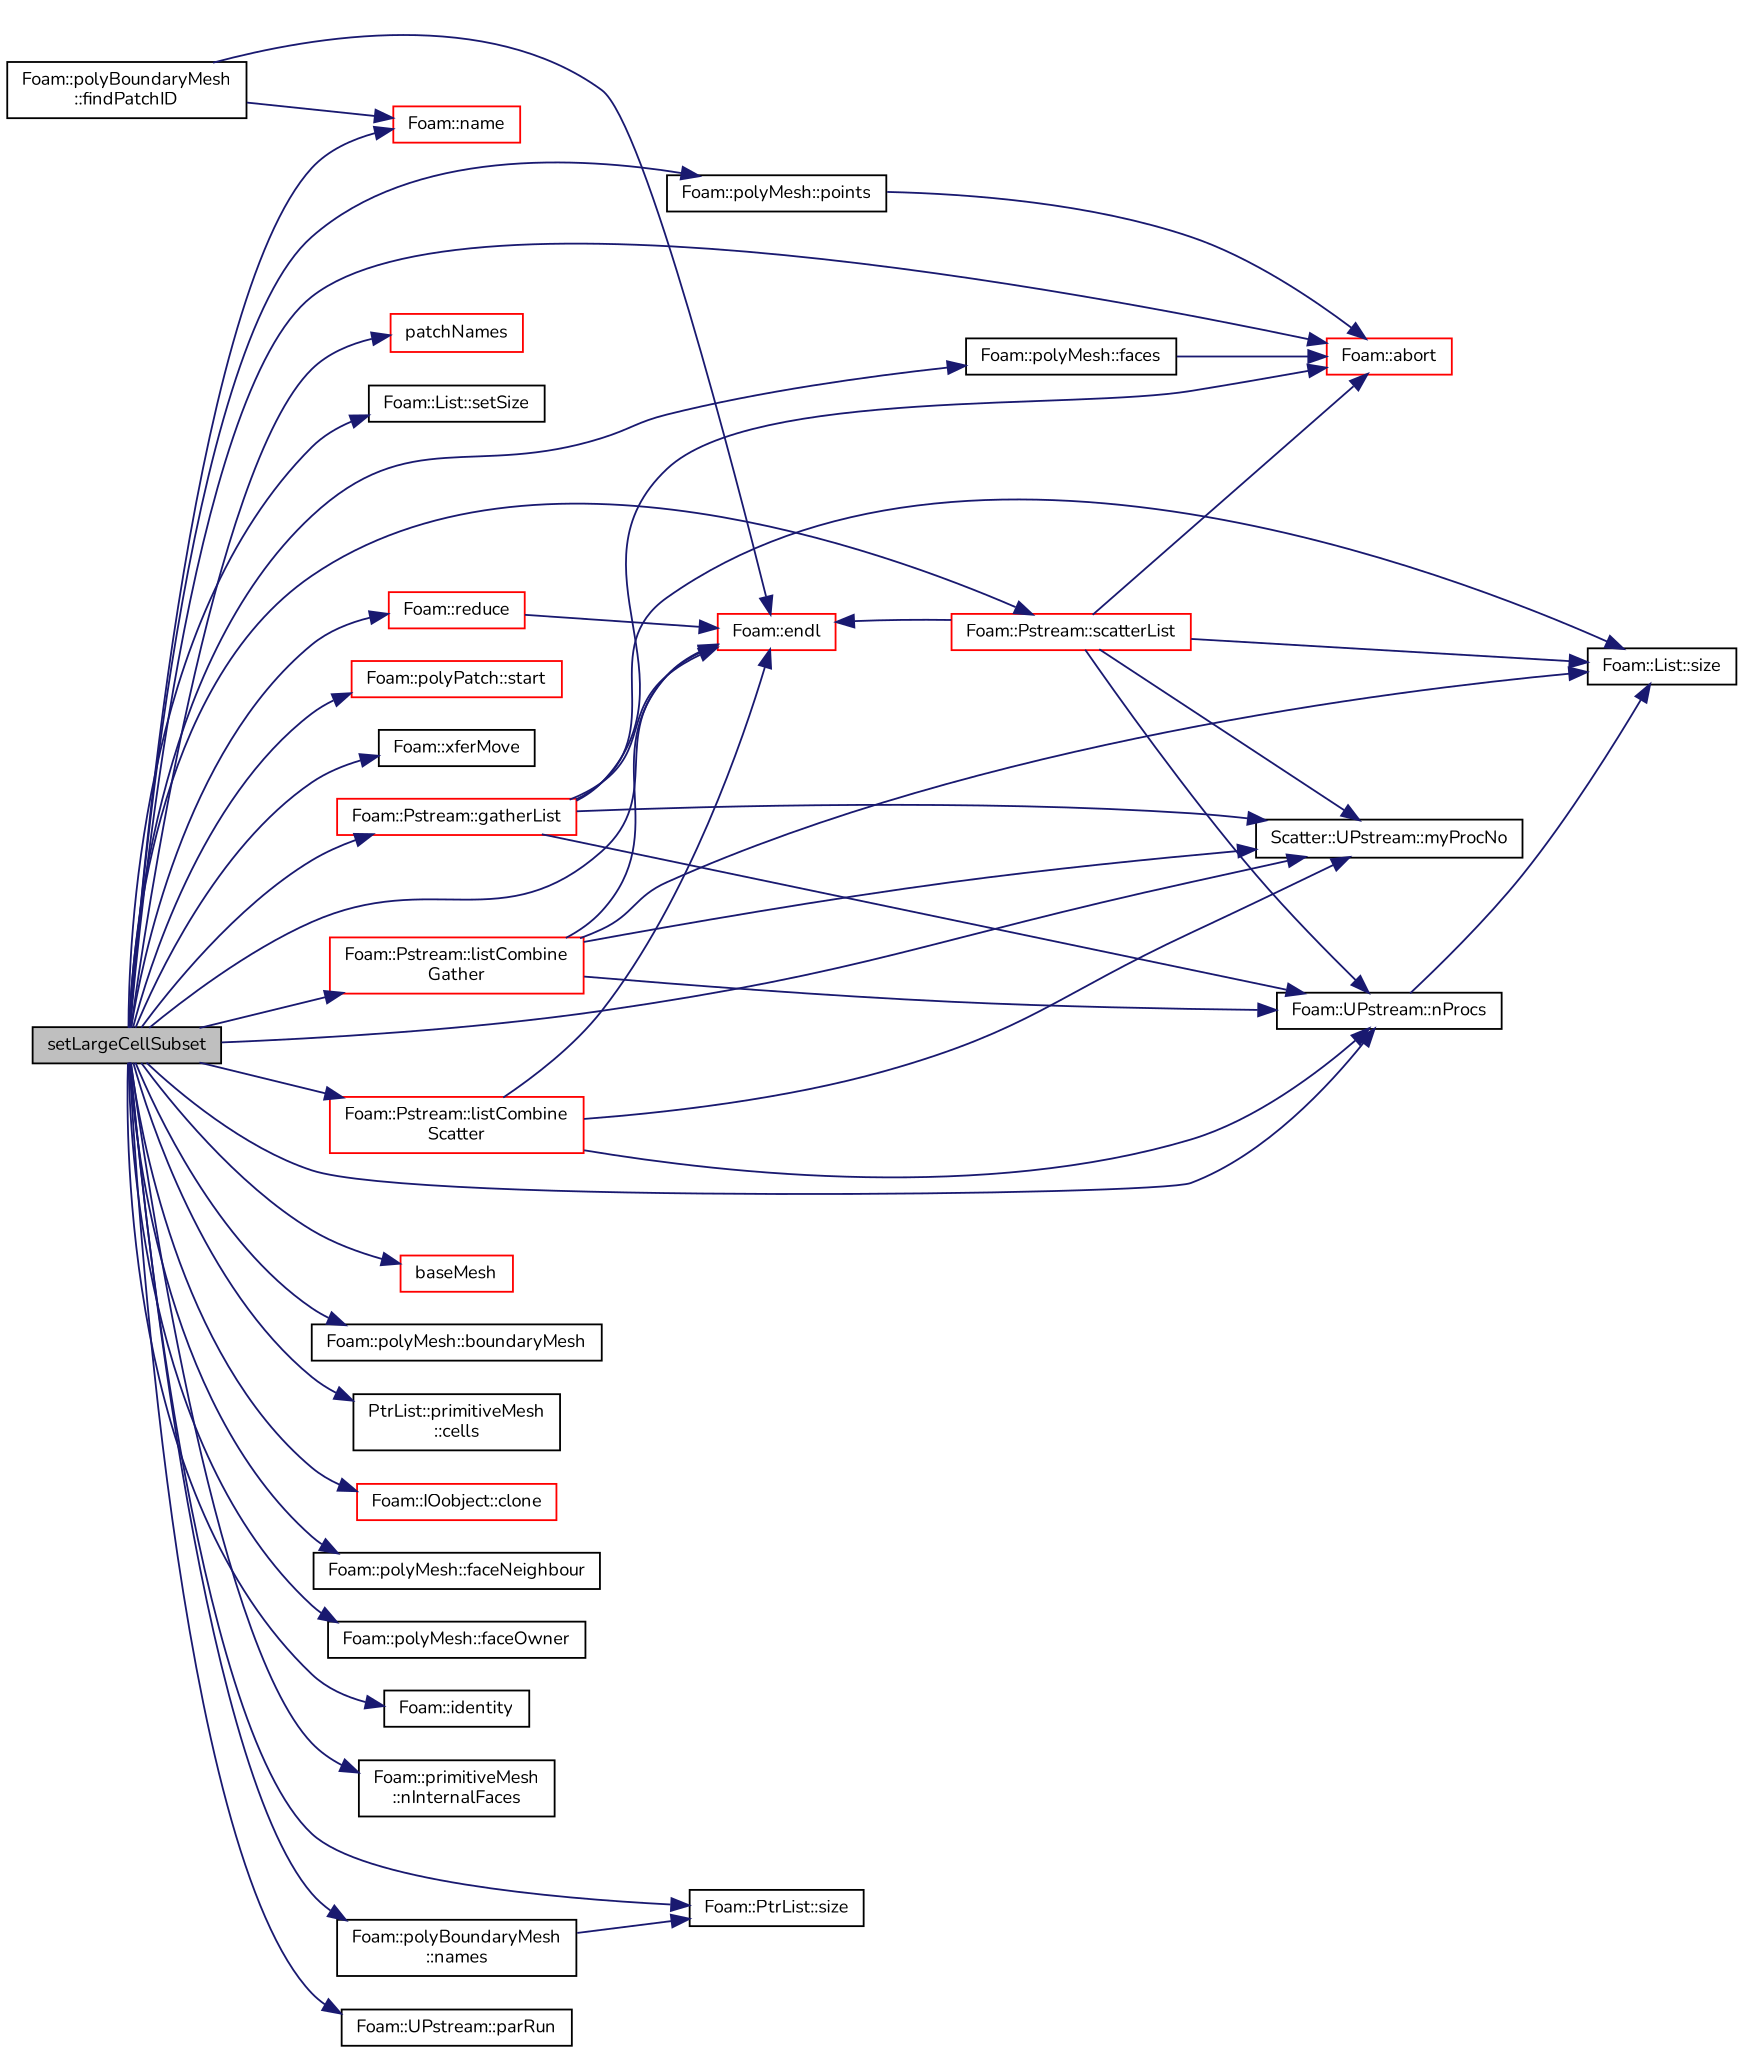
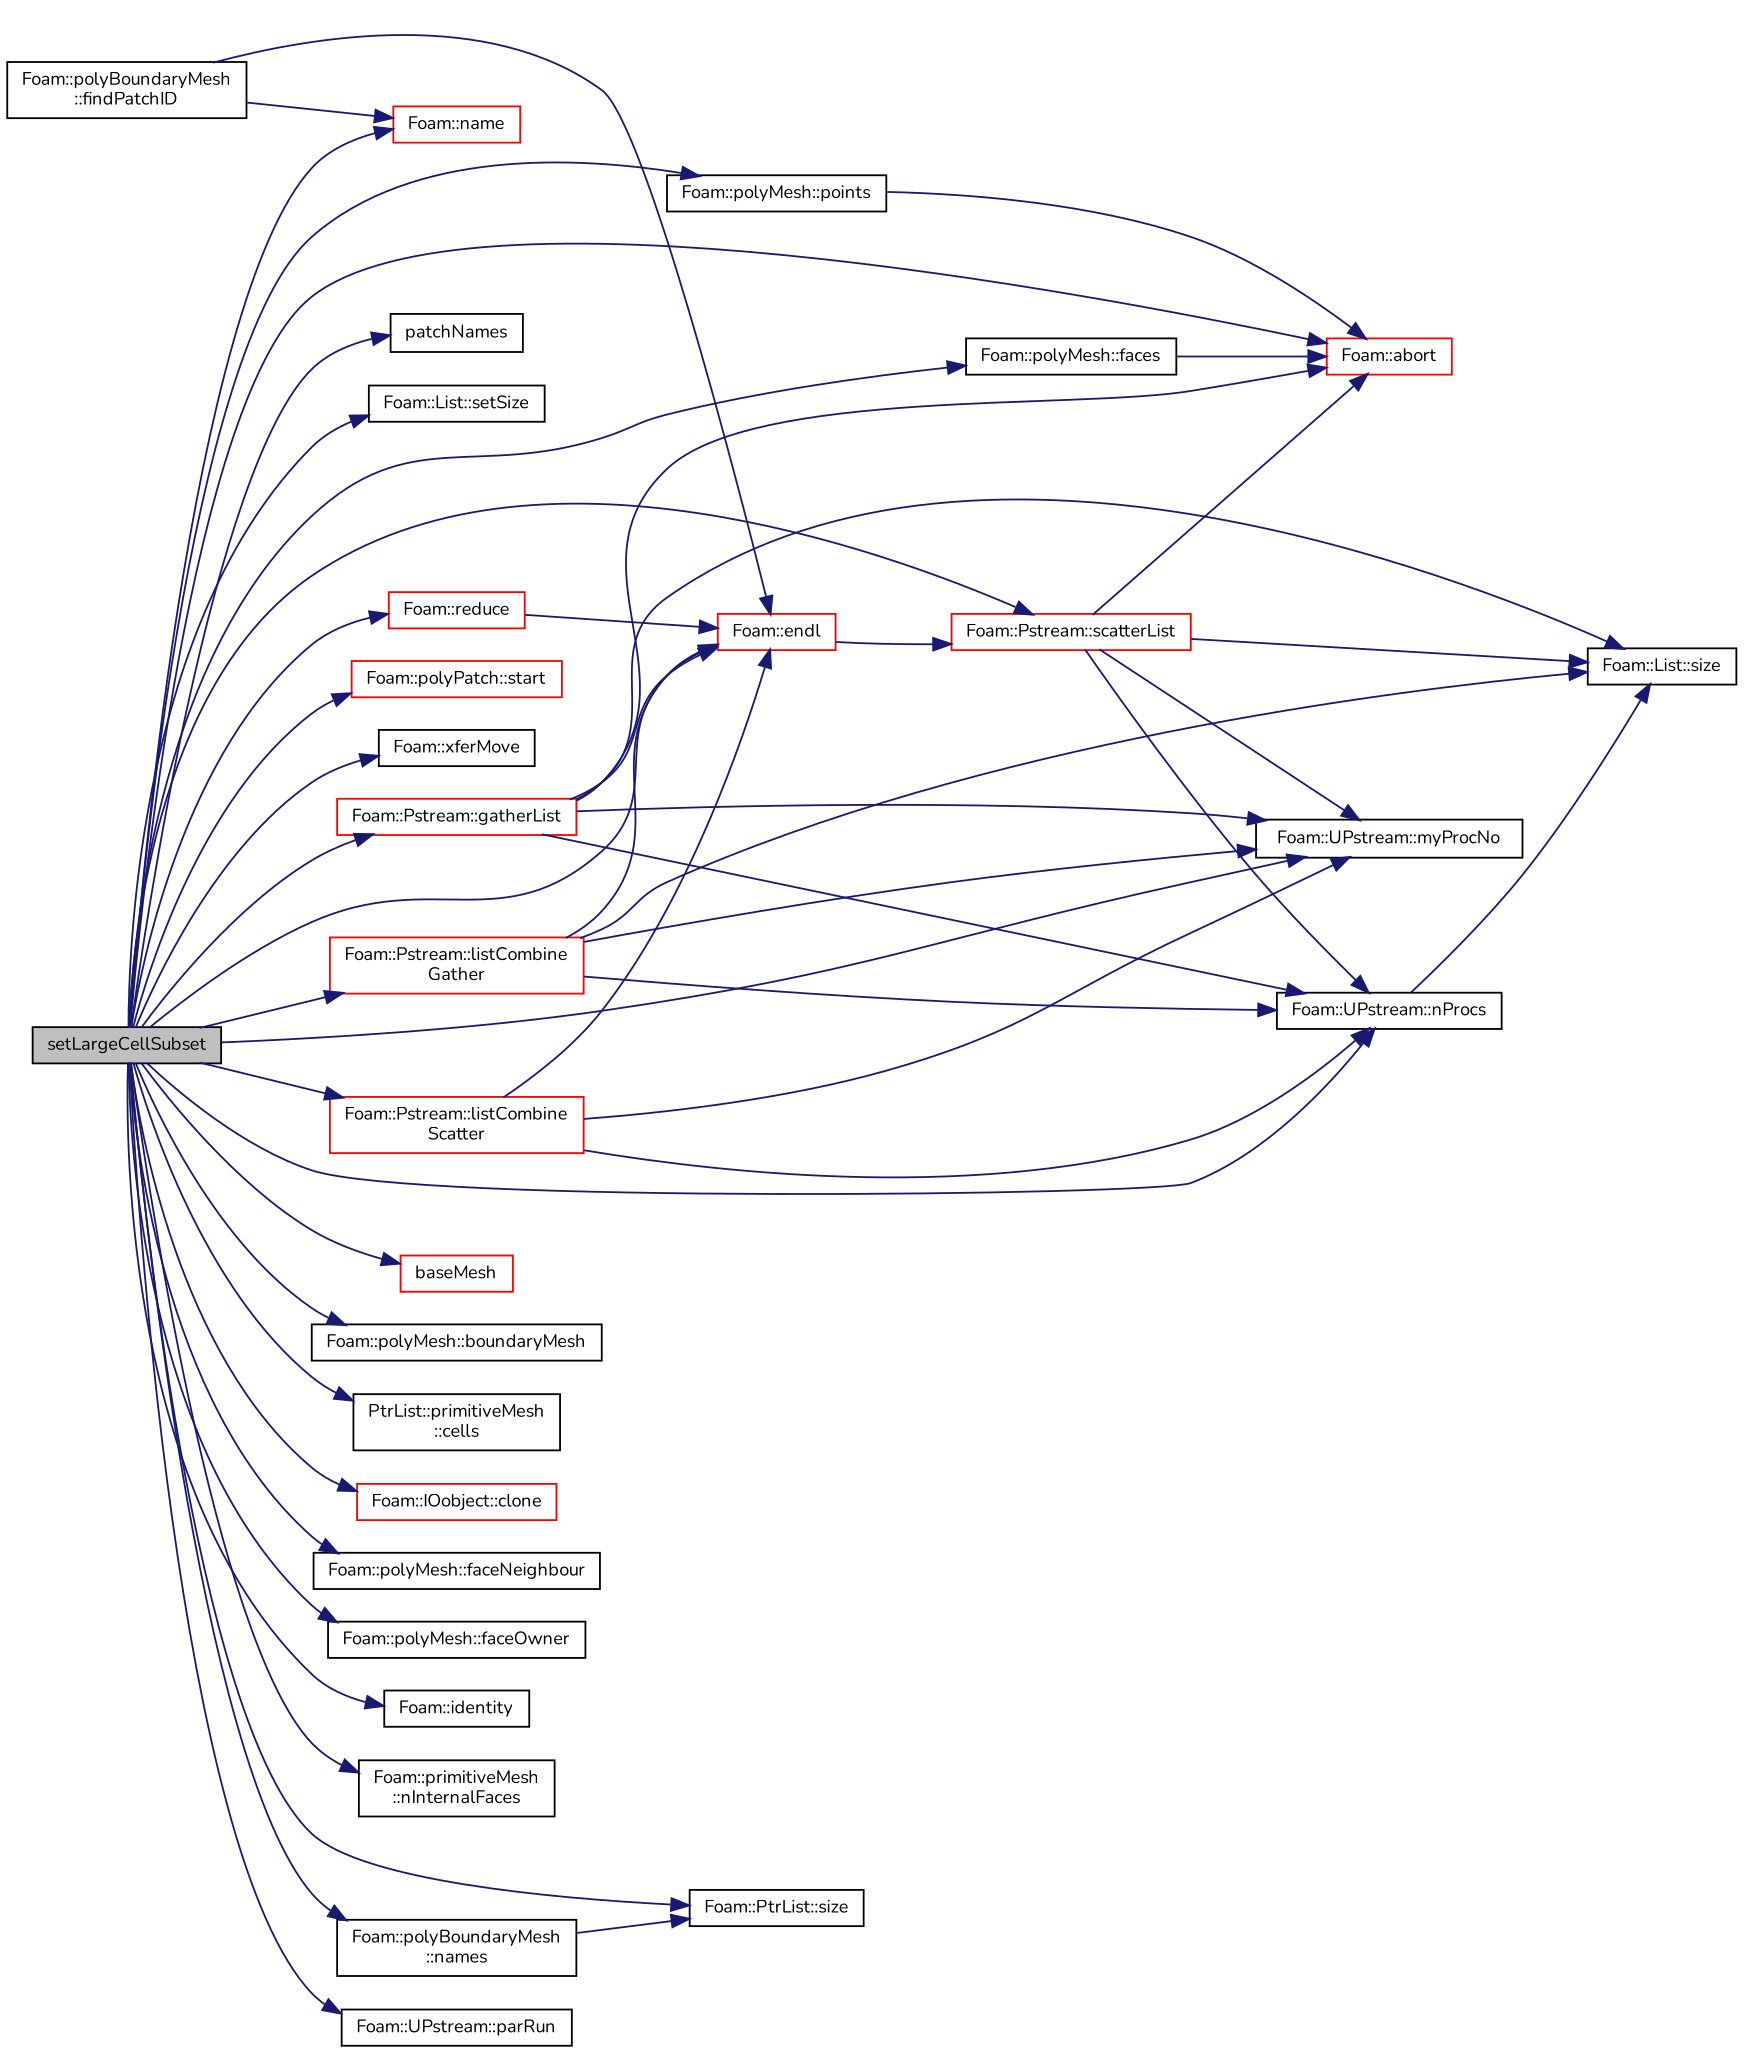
node "patchNames": color red -> black
edge "Foam::Pstream::scatterList" -> "Foam::endl": reversed
node "Scatter::UPstream::myProcNo": label "Scatter::UPstream::myProcNo" -> "Foam::UPstream::myProcNo"
